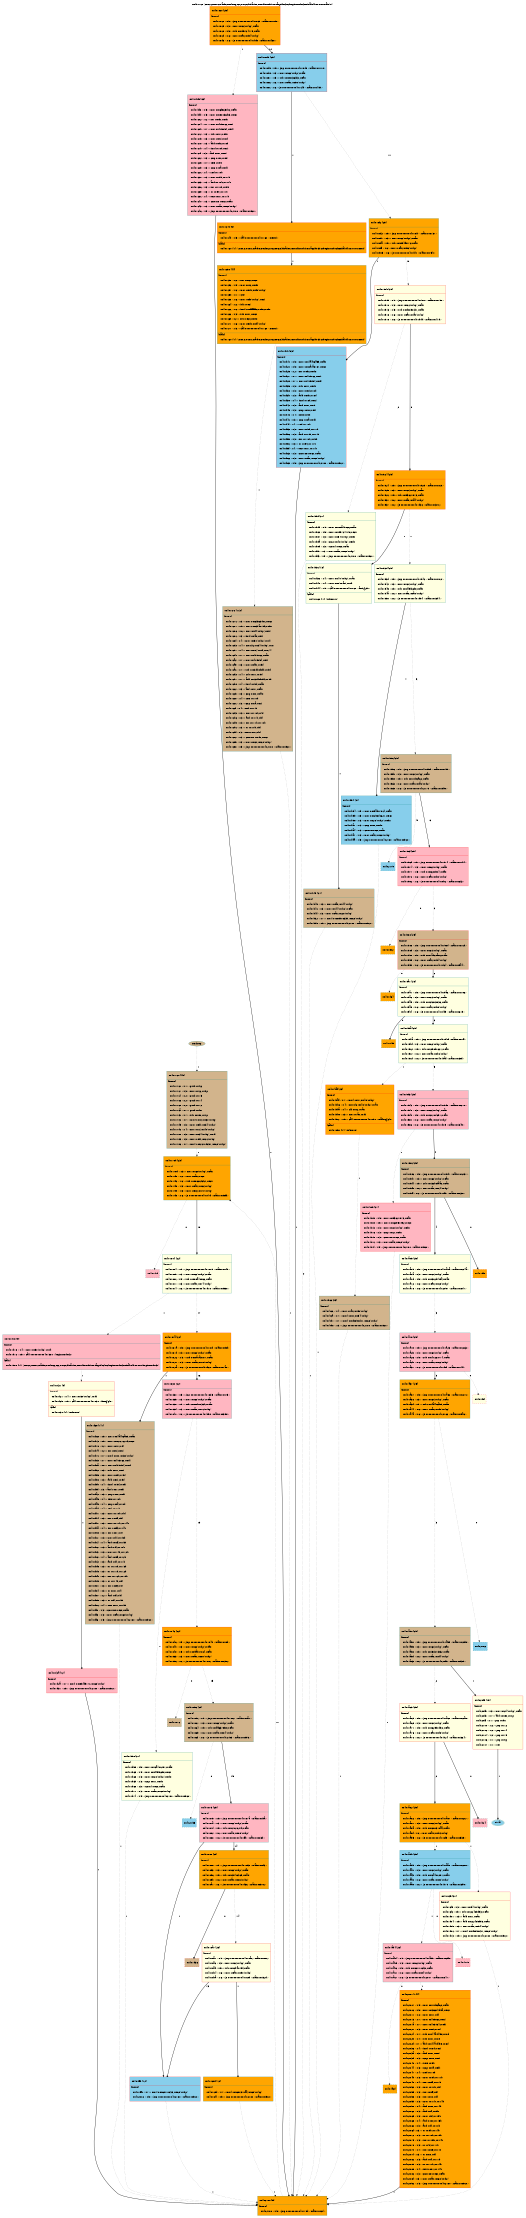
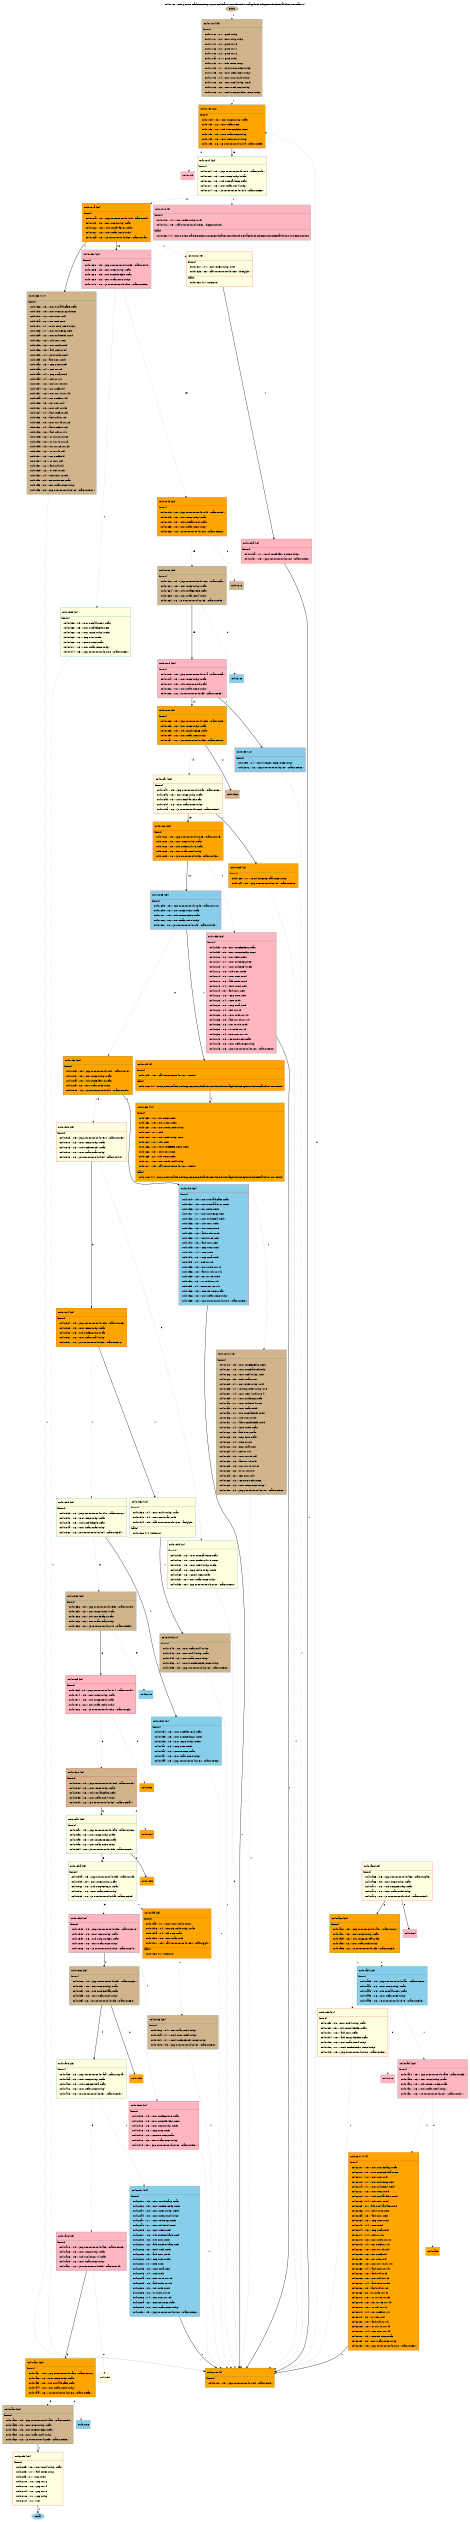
node "Desktop": label "Desktop" -> "Entry"
edge "0x401d18 [9]" -> "0x401d21 [9]": now "0x40181a [22]" -> "0x401d21 [9]"
edge "0x401a50 [25]" -> "0x401a69 [25]": removed, label "2"
edge "0x4018a7 [25]" -> "0x401ffb [12]": now "0x4018a7 [25]" -> "0x4018c0 [25]"
node "0x402097 [94]": added
